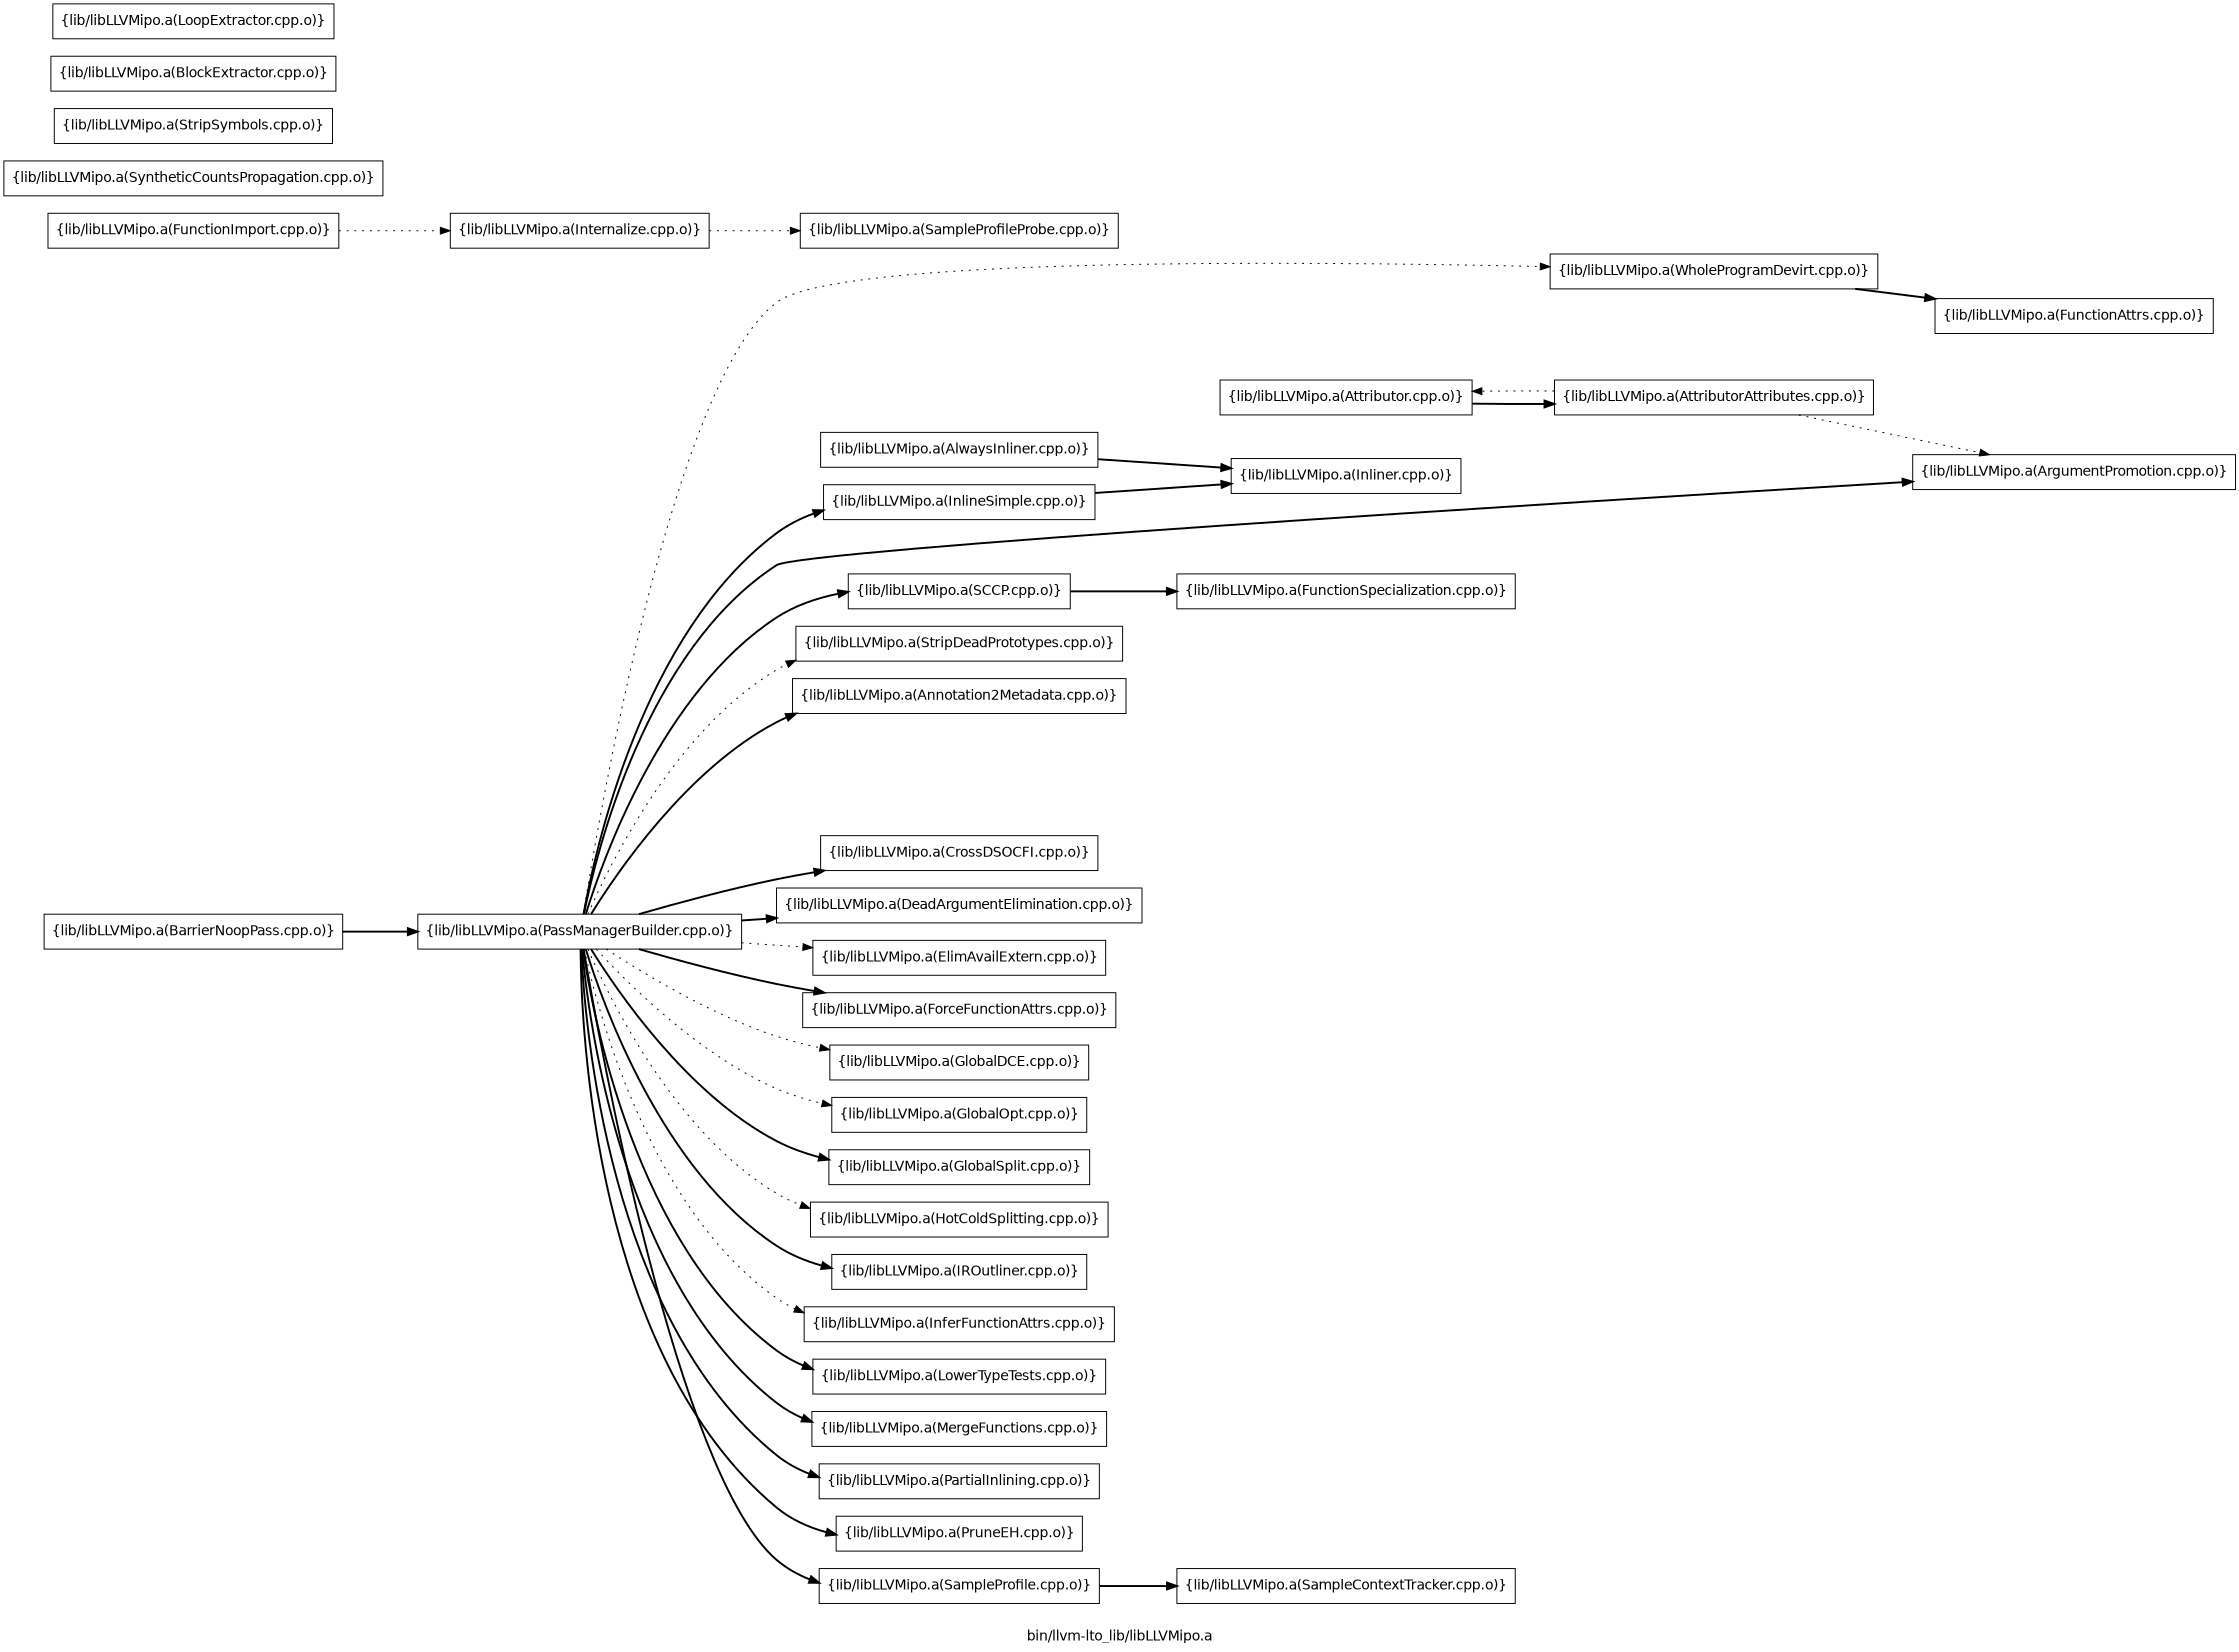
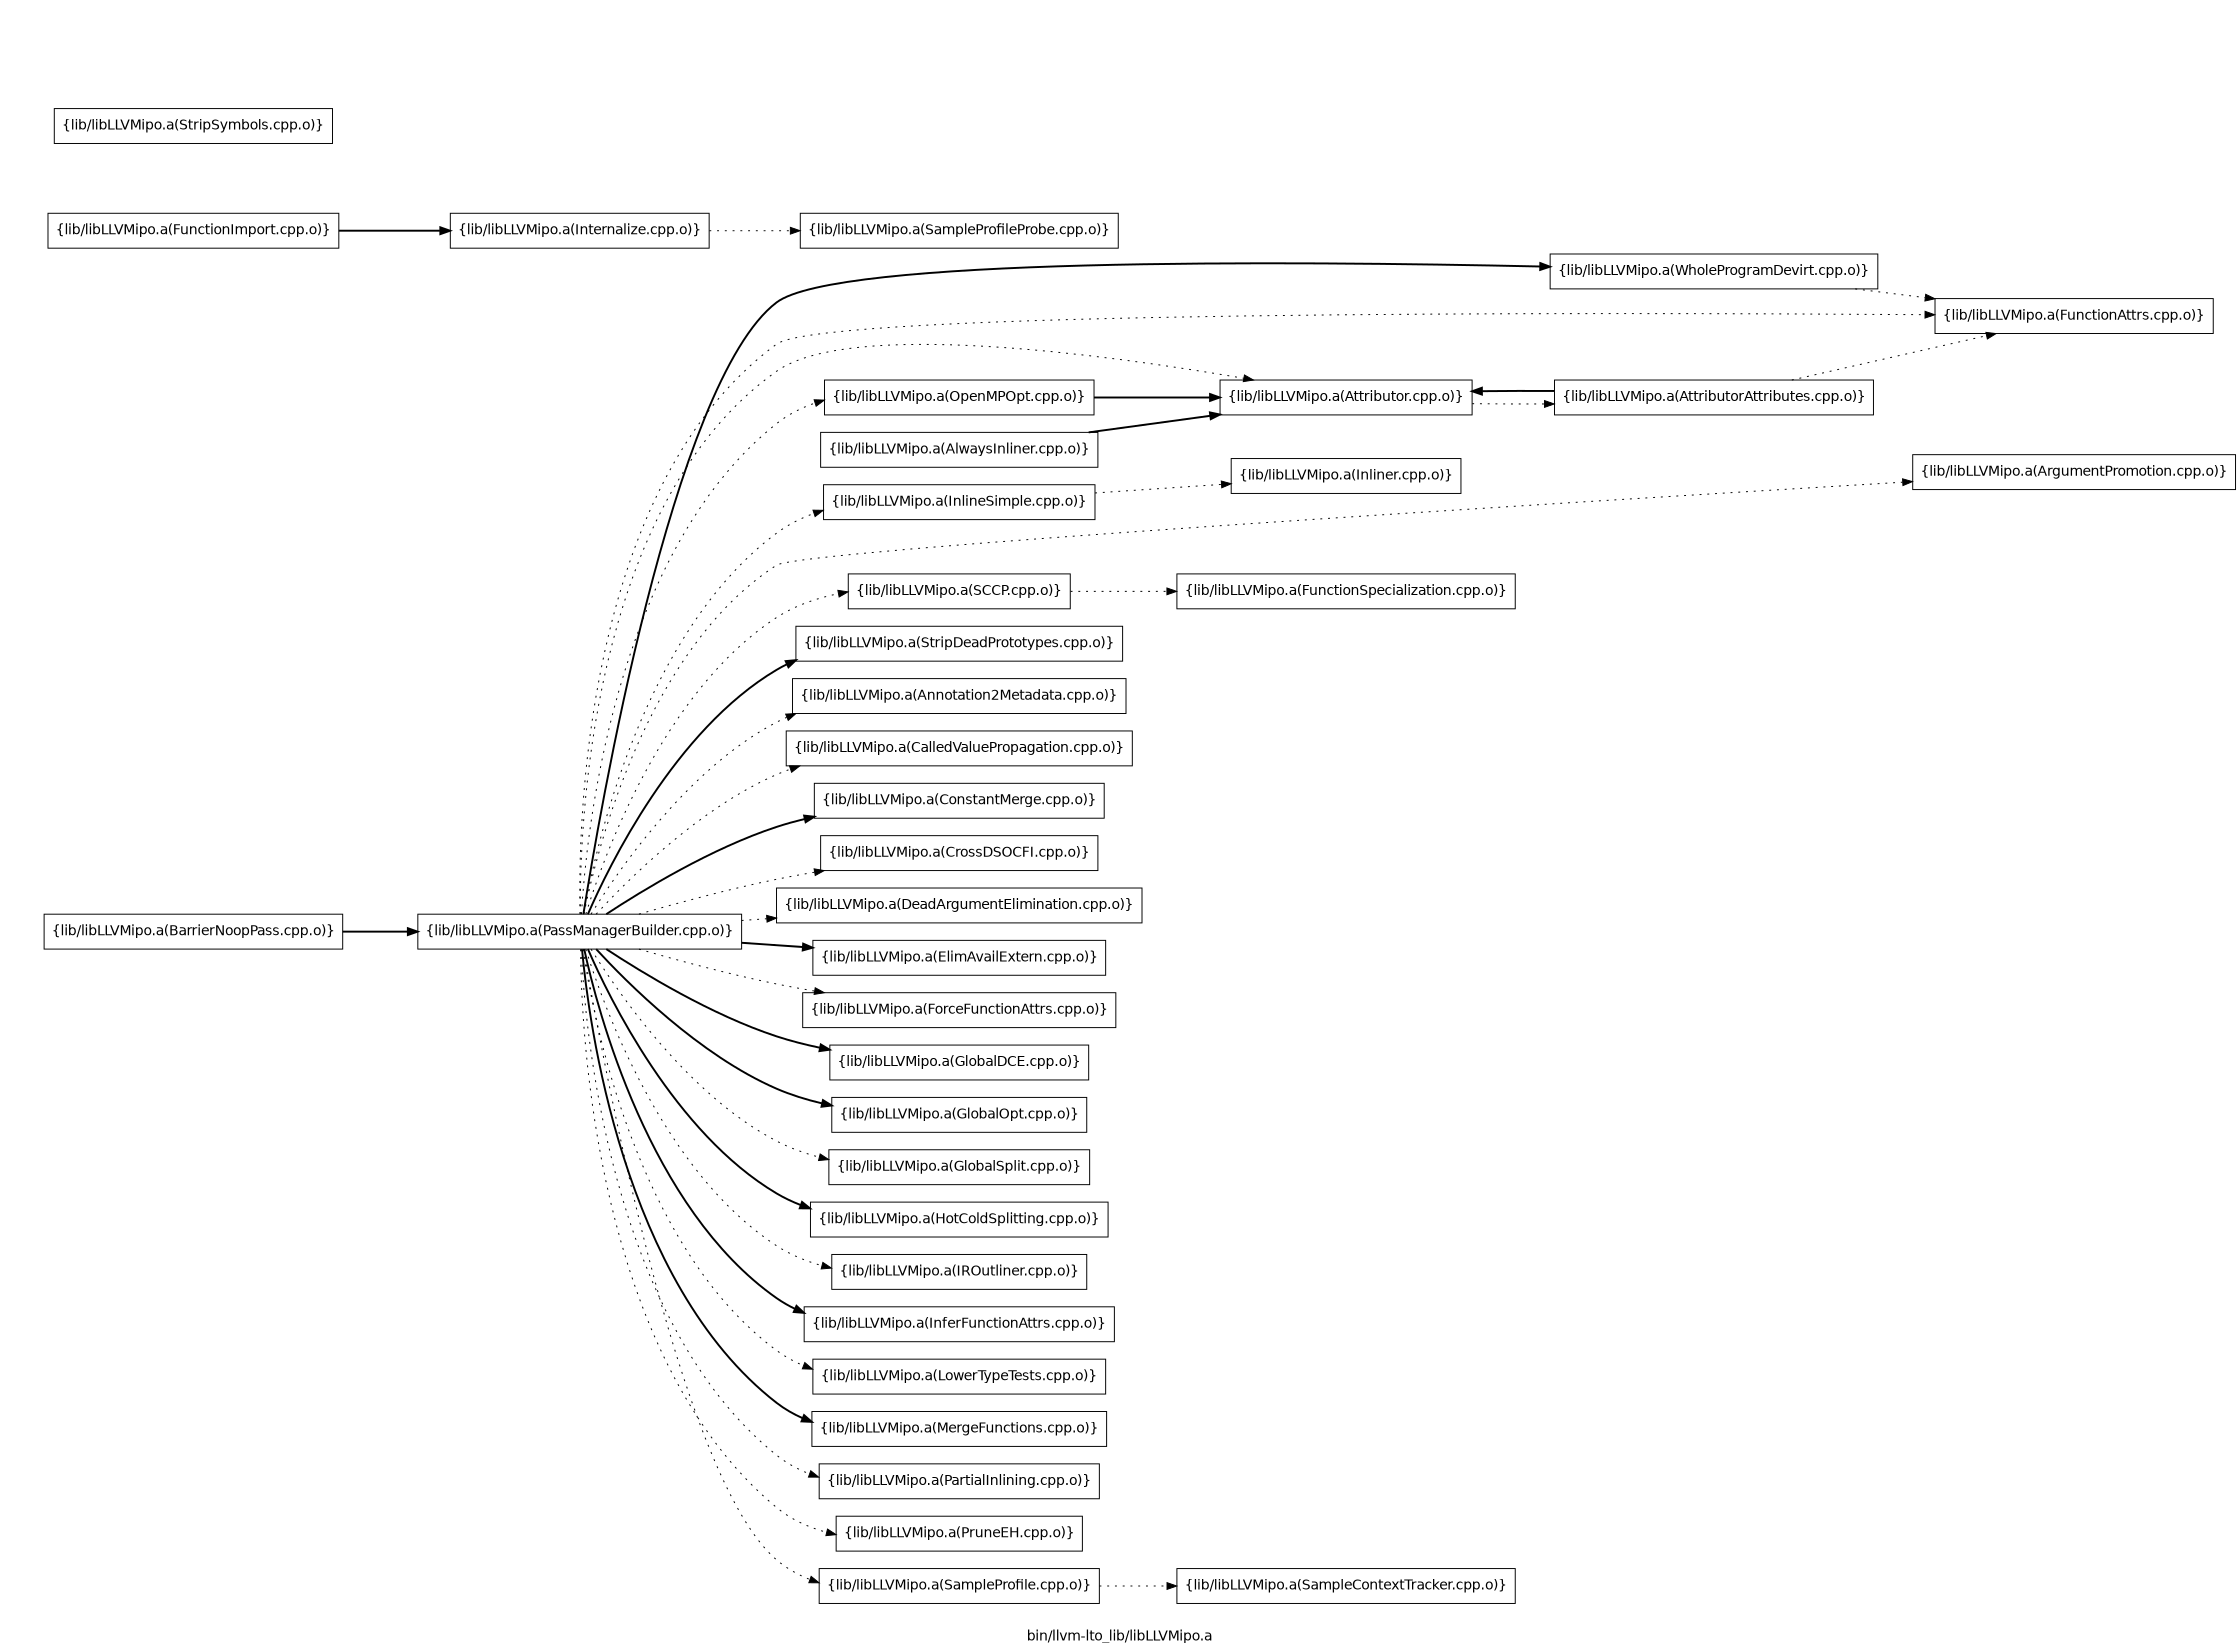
node "{lib/libLLVMipo.a(LoopExtractor.cpp.o)}": removed
node "{lib/libLLVMipo.a(BlockExtractor.cpp.o)}": removed
node "{lib/libLLVMipo.a(SyntheticCountsPropagation.cpp.o)}": removed
edge "{lib/libLLVMipo.a(FunctionImport.cpp.o)}" -> "{lib/libLLVMipo.a(Internalize.cpp.o)}": style dotted -> bold
edge "{lib/libLLVMipo.a(PassManagerBuilder.cpp.o)}" -> "{lib/libLLVMipo.a(WholeProgramDevirt.cpp.o)}": style dotted -> bold
edge "{lib/libLLVMipo.a(WholeProgramDevirt.cpp.o)}" -> "{lib/libLLVMipo.a(FunctionAttrs.cpp.o)}": style bold -> dotted
edge "{lib/libLLVMipo.a(PassManagerBuilder.cpp.o)}" -> "{lib/libLLVMipo.a(FunctionAttrs.cpp.o)}": added
edge "{lib/libLLVMipo.a(AttributorAttributes.cpp.o)}" -> "{lib/libLLVMipo.a(Attributor.cpp.o)}": style dotted -> bold
node "{lib/libLLVMipo.a(OpenMPOpt.cpp.o)}": added
edge "{lib/libLLVMipo.a(Attributor.cpp.o)}" -> "{lib/libLLVMipo.a(AttributorAttributes.cpp.o)}": style bold -> dotted
edge "{lib/libLLVMipo.a(PassManagerBuilder.cpp.o)}" -> "{lib/libLLVMipo.a(Attributor.cpp.o)}": added
edge "{lib/libLLVMipo.a(AttributorAttributes.cpp.o)}" -> "{lib/libLLVMipo.a(ArgumentPromotion.cpp.o)}": now "{lib/libLLVMipo.a(AttributorAttributes.cpp.o)}" -> "{lib/libLLVMipo.a(FunctionAttrs.cpp.o)}"
edge "{lib/libLLVMipo.a(AlwaysInliner.cpp.o)}" -> "{lib/libLLVMipo.a(Inliner.cpp.o)}": now "{lib/libLLVMipo.a(AlwaysInliner.cpp.o)}" -> "{lib/libLLVMipo.a(Attributor.cpp.o)}"
edge "{lib/libLLVMipo.a(InlineSimple.cpp.o)}" -> "{lib/libLLVMipo.a(Inliner.cpp.o)}": style bold -> dotted
edge "{lib/libLLVMipo.a(PassManagerBuilder.cpp.o)}" -> "{lib/libLLVMipo.a(ArgumentPromotion.cpp.o)}": style bold -> dotted
edge "{lib/libLLVMipo.a(SCCP.cpp.o)}" -> "{lib/libLLVMipo.a(FunctionSpecialization.cpp.o)}": style bold -> dotted
edge "{lib/libLLVMipo.a(PassManagerBuilder.cpp.o)}" -> "{lib/libLLVMipo.a(InlineSimple.cpp.o)}": style bold -> dotted
edge "{lib/libLLVMipo.a(PassManagerBuilder.cpp.o)}" -> "{lib/libLLVMipo.a(SCCP.cpp.o)}": style bold -> dotted
node "{lib/libLLVMipo.a(CalledValuePropagation.cpp.o)}": added
edge "{lib/libLLVMipo.a(PassManagerBuilder.cpp.o)}" -> "{lib/libLLVMipo.a(StripDeadPrototypes.cpp.o)}": style dotted -> bold
node "{lib/libLLVMipo.a(ConstantMerge.cpp.o)}": added
edge "{lib/libLLVMipo.a(PassManagerBuilder.cpp.o)}" -> "{lib/libLLVMipo.a(Annotation2Metadata.cpp.o)}": style bold -> dotted
edge "{lib/libLLVMipo.a(PassManagerBuilder.cpp.o)}" -> "{lib/libLLVMipo.a(CrossDSOCFI.cpp.o)}": style bold -> dotted
edge "{lib/libLLVMipo.a(PassManagerBuilder.cpp.o)}" -> "{lib/libLLVMipo.a(DeadArgumentElimination.cpp.o)}": style bold -> dotted
edge "{lib/libLLVMipo.a(PassManagerBuilder.cpp.o)}" -> "{lib/libLLVMipo.a(ElimAvailExtern.cpp.o)}": style dotted -> bold
edge "{lib/libLLVMipo.a(PassManagerBuilder.cpp.o)}" -> "{lib/libLLVMipo.a(ForceFunctionAttrs.cpp.o)}": style bold -> dotted
edge "{lib/libLLVMipo.a(PassManagerBuilder.cpp.o)}" -> "{lib/libLLVMipo.a(GlobalDCE.cpp.o)}": style dotted -> bold
edge "{lib/libLLVMipo.a(PassManagerBuilder.cpp.o)}" -> "{lib/libLLVMipo.a(GlobalOpt.cpp.o)}": style dotted -> bold
edge "{lib/libLLVMipo.a(PassManagerBuilder.cpp.o)}" -> "{lib/libLLVMipo.a(GlobalSplit.cpp.o)}": style bold -> dotted
edge "{lib/libLLVMipo.a(PassManagerBuilder.cpp.o)}" -> "{lib/libLLVMipo.a(HotColdSplitting.cpp.o)}": style dotted -> bold
edge "{lib/libLLVMipo.a(PassManagerBuilder.cpp.o)}" -> "{lib/libLLVMipo.a(IROutliner.cpp.o)}": style bold -> dotted
edge "{lib/libLLVMipo.a(PassManagerBuilder.cpp.o)}" -> "{lib/libLLVMipo.a(InferFunctionAttrs.cpp.o)}": style dotted -> bold
edge "{lib/libLLVMipo.a(PassManagerBuilder.cpp.o)}" -> "{lib/libLLVMipo.a(LowerTypeTests.cpp.o)}": style bold -> dotted
edge "{lib/libLLVMipo.a(PassManagerBuilder.cpp.o)}" -> "{lib/libLLVMipo.a(PartialInlining.cpp.o)}": style bold -> dotted
edge "{lib/libLLVMipo.a(PassManagerBuilder.cpp.o)}" -> "{lib/libLLVMipo.a(SampleProfile.cpp.o)}": style bold -> dotted
edge "{lib/libLLVMipo.a(PassManagerBuilder.cpp.o)}" -> "{lib/libLLVMipo.a(PruneEH.cpp.o)}": style bold -> dotted
edge "{lib/libLLVMipo.a(SampleProfile.cpp.o)}" -> "{lib/libLLVMipo.a(SampleContextTracker.cpp.o)}": style bold -> dotted
